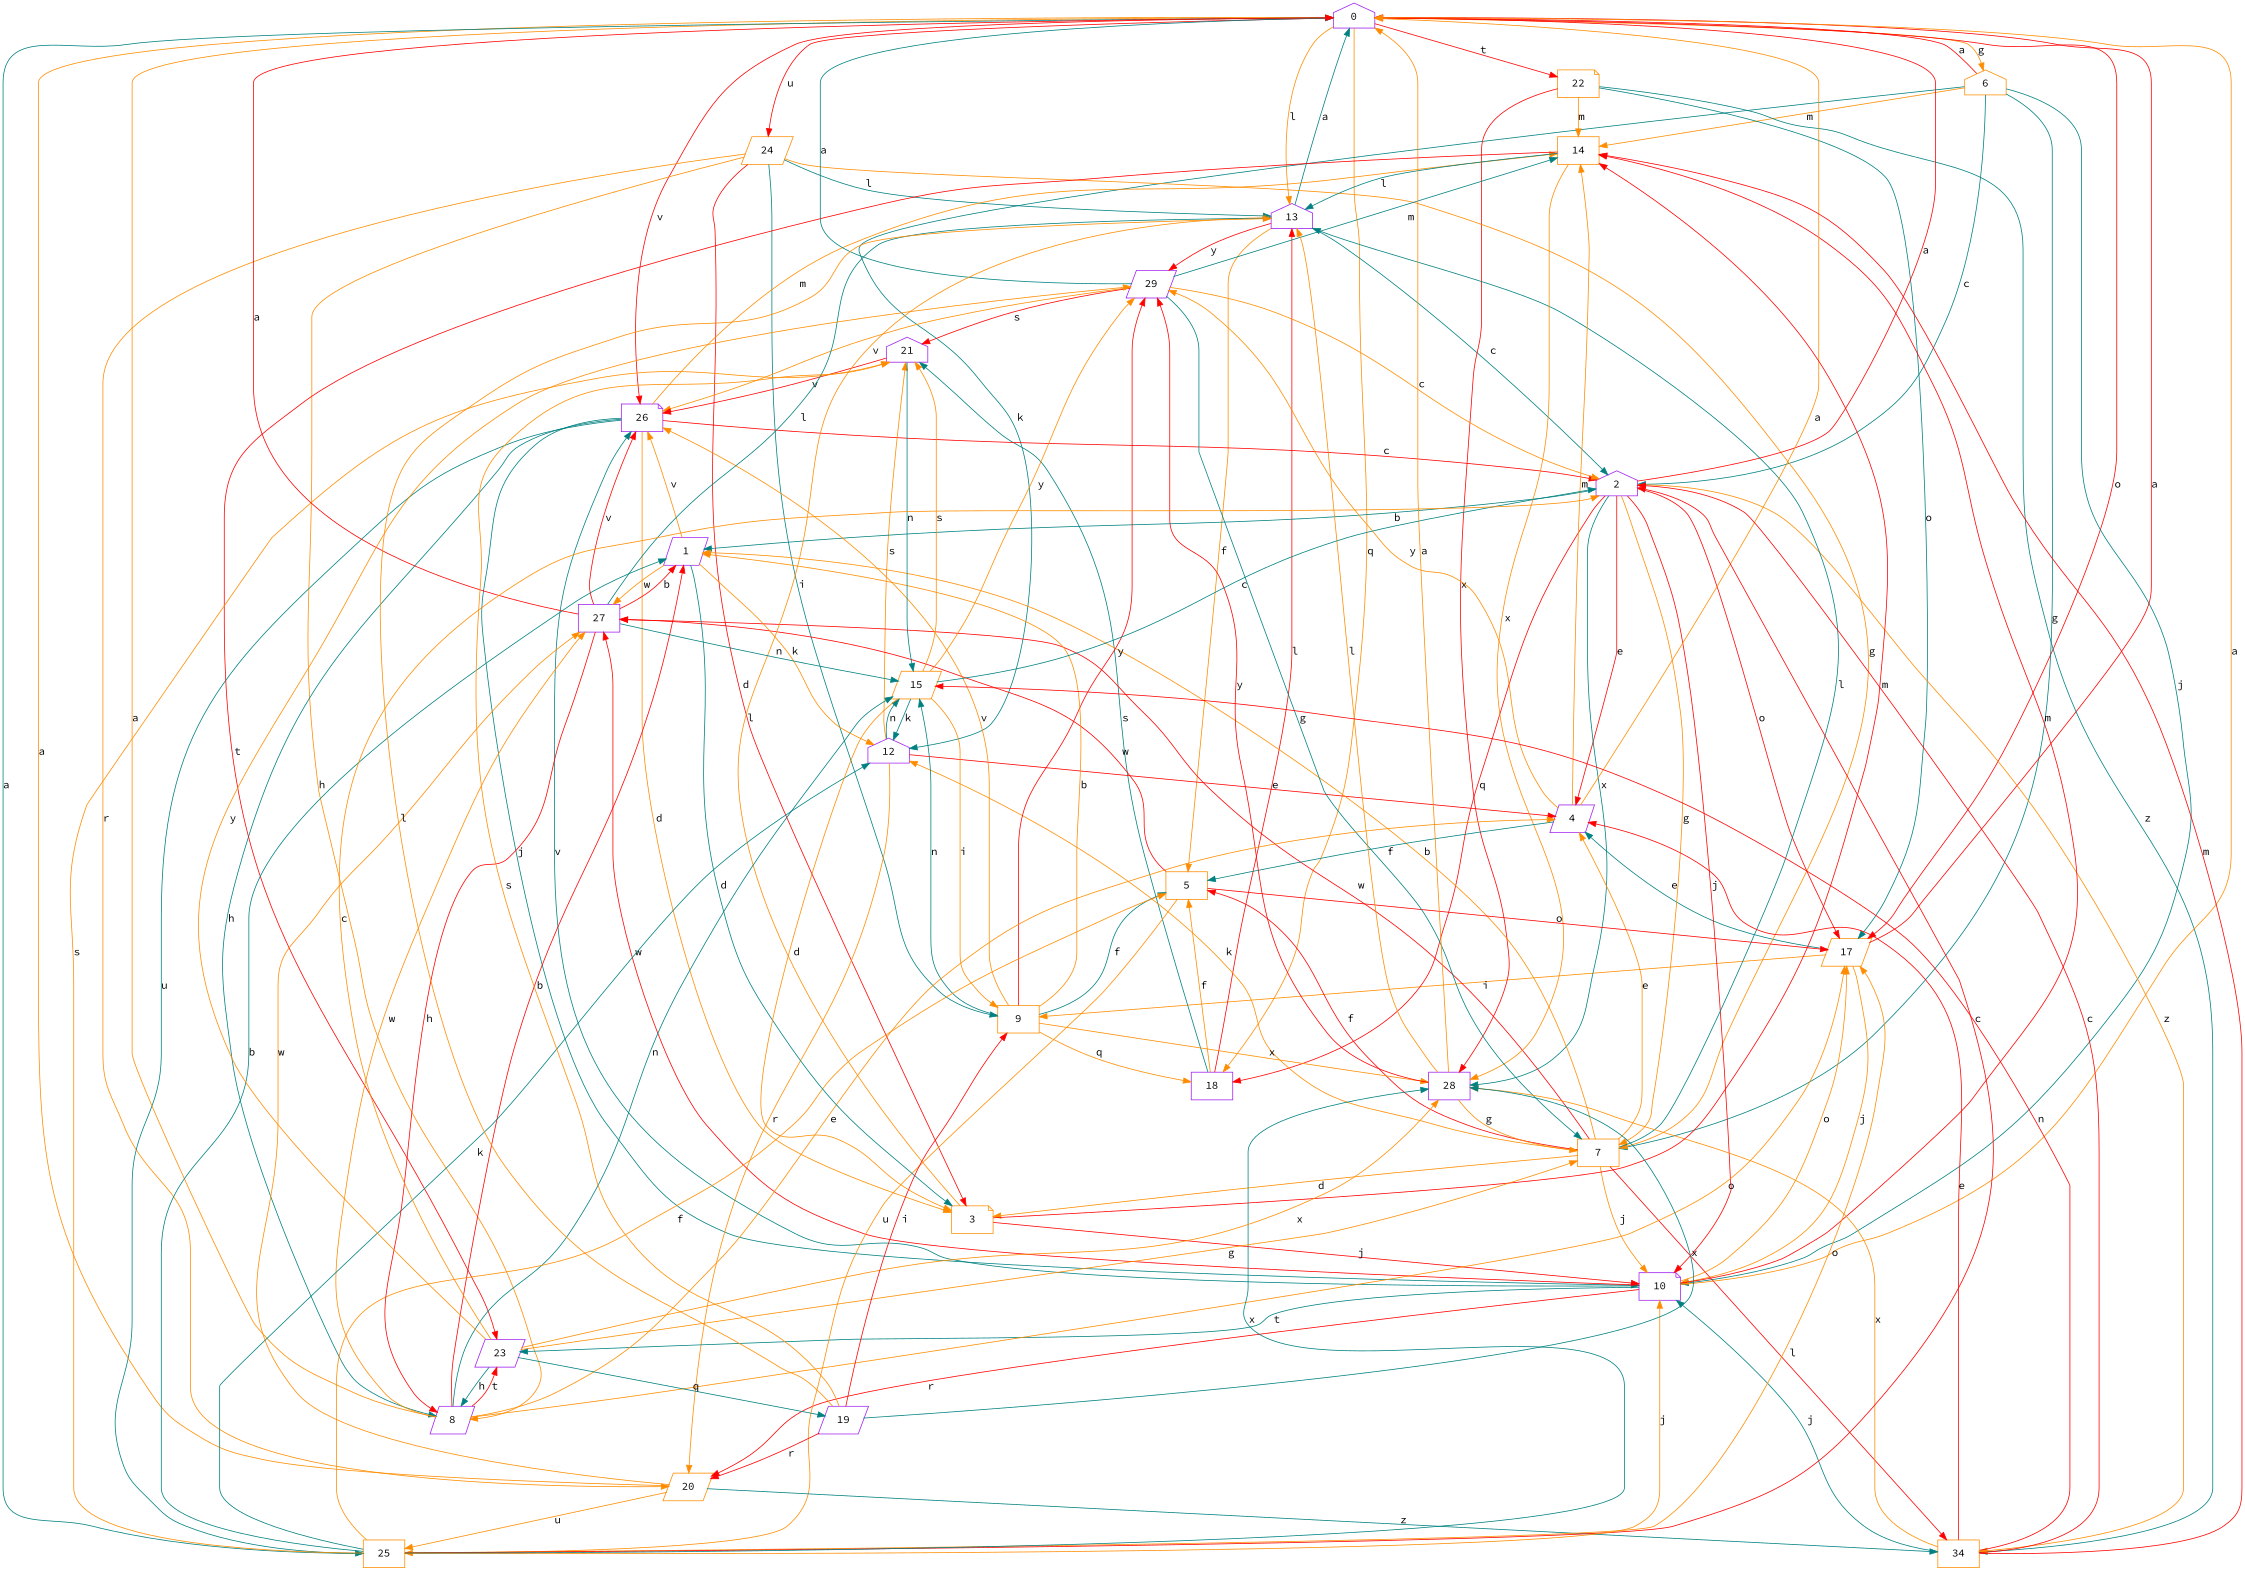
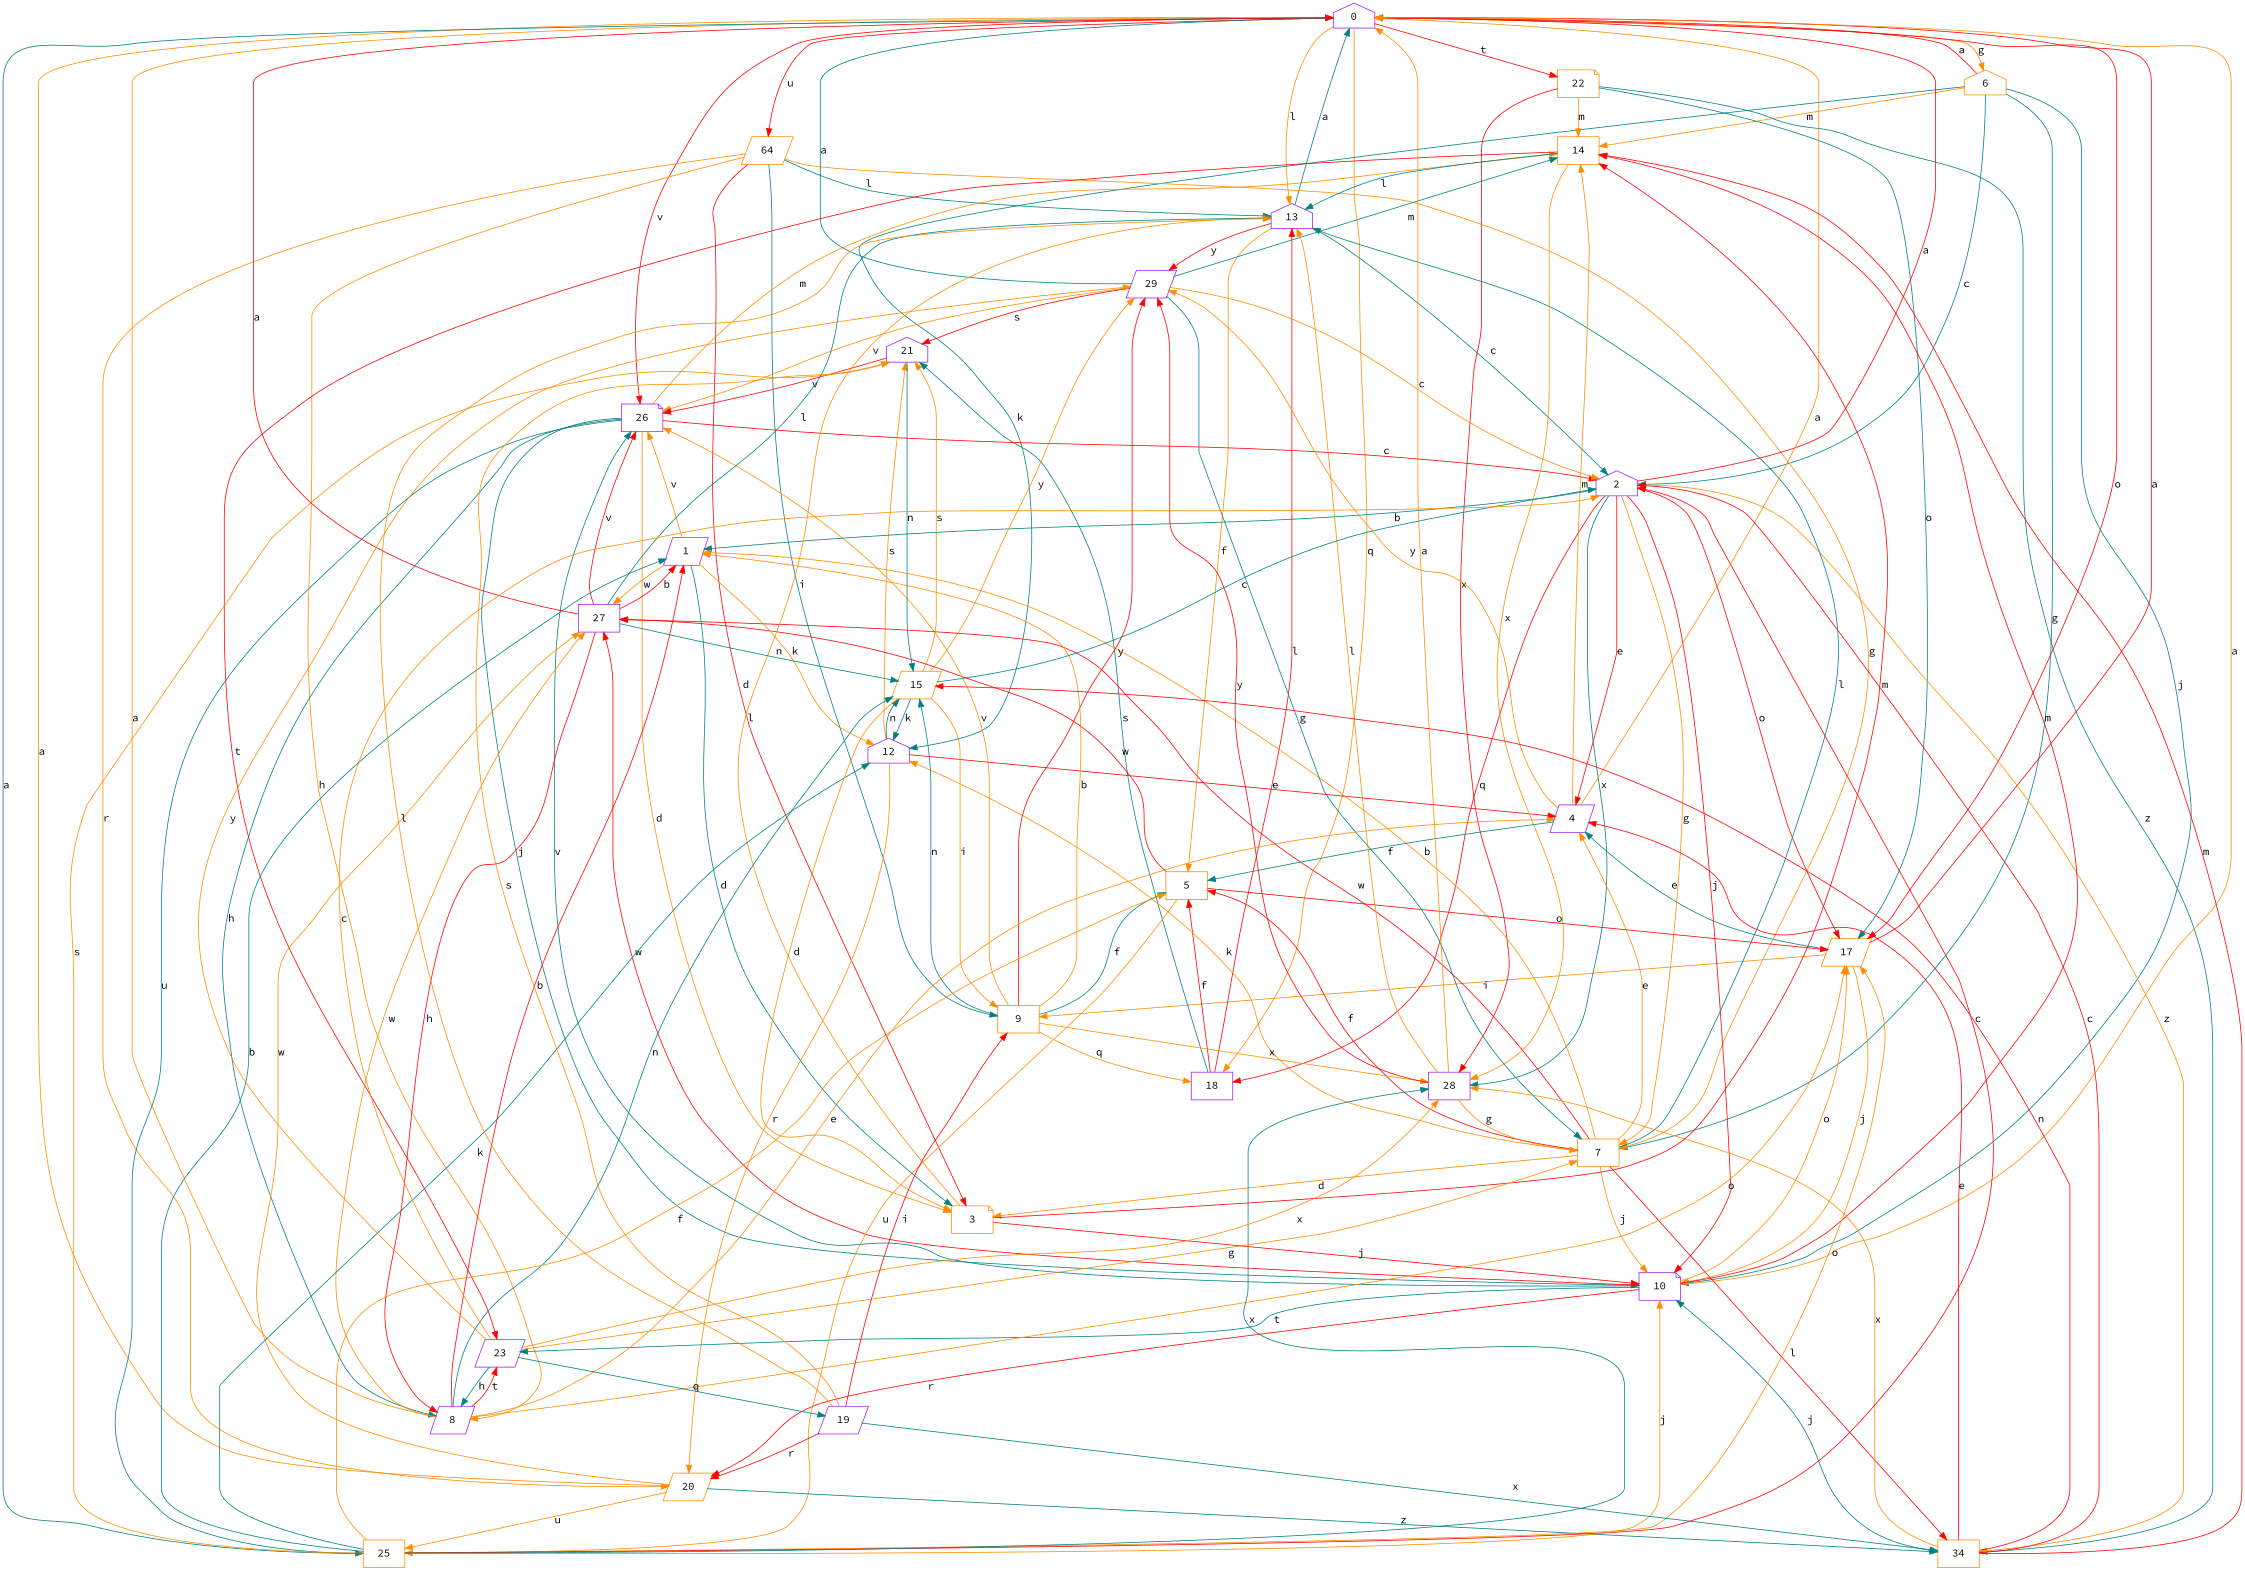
node "24": label "24" -> "64"
edge "18" -> "5": color darkorange -> red
edge "19" -> "28": now "19" -> "34"
